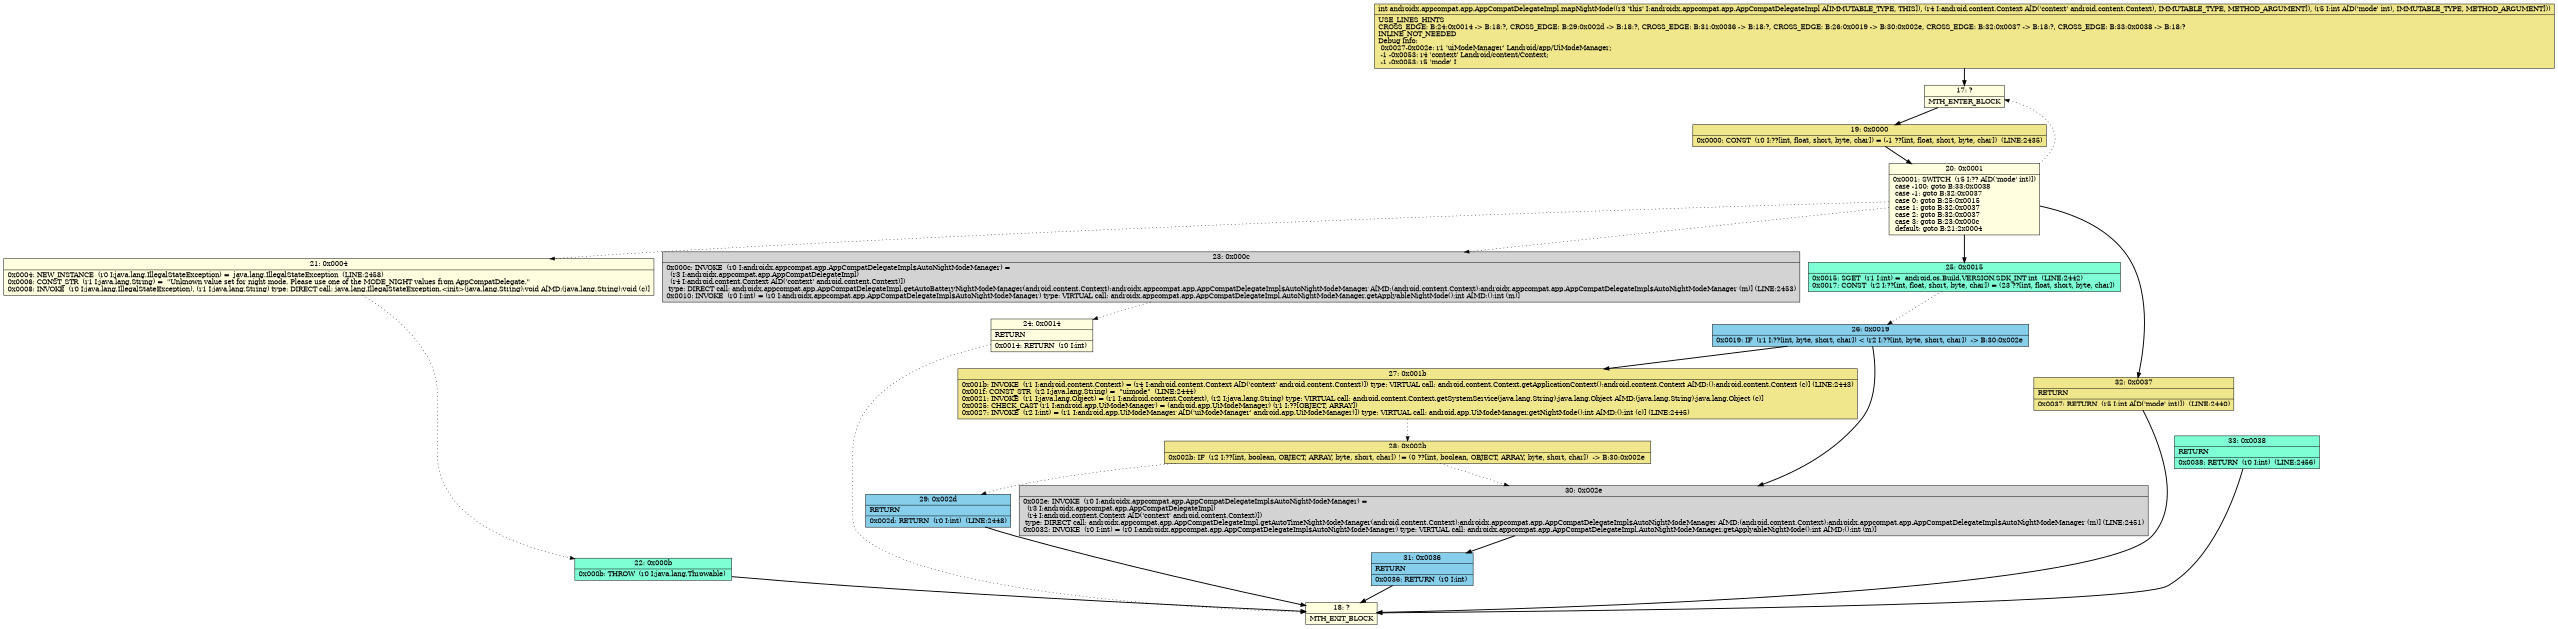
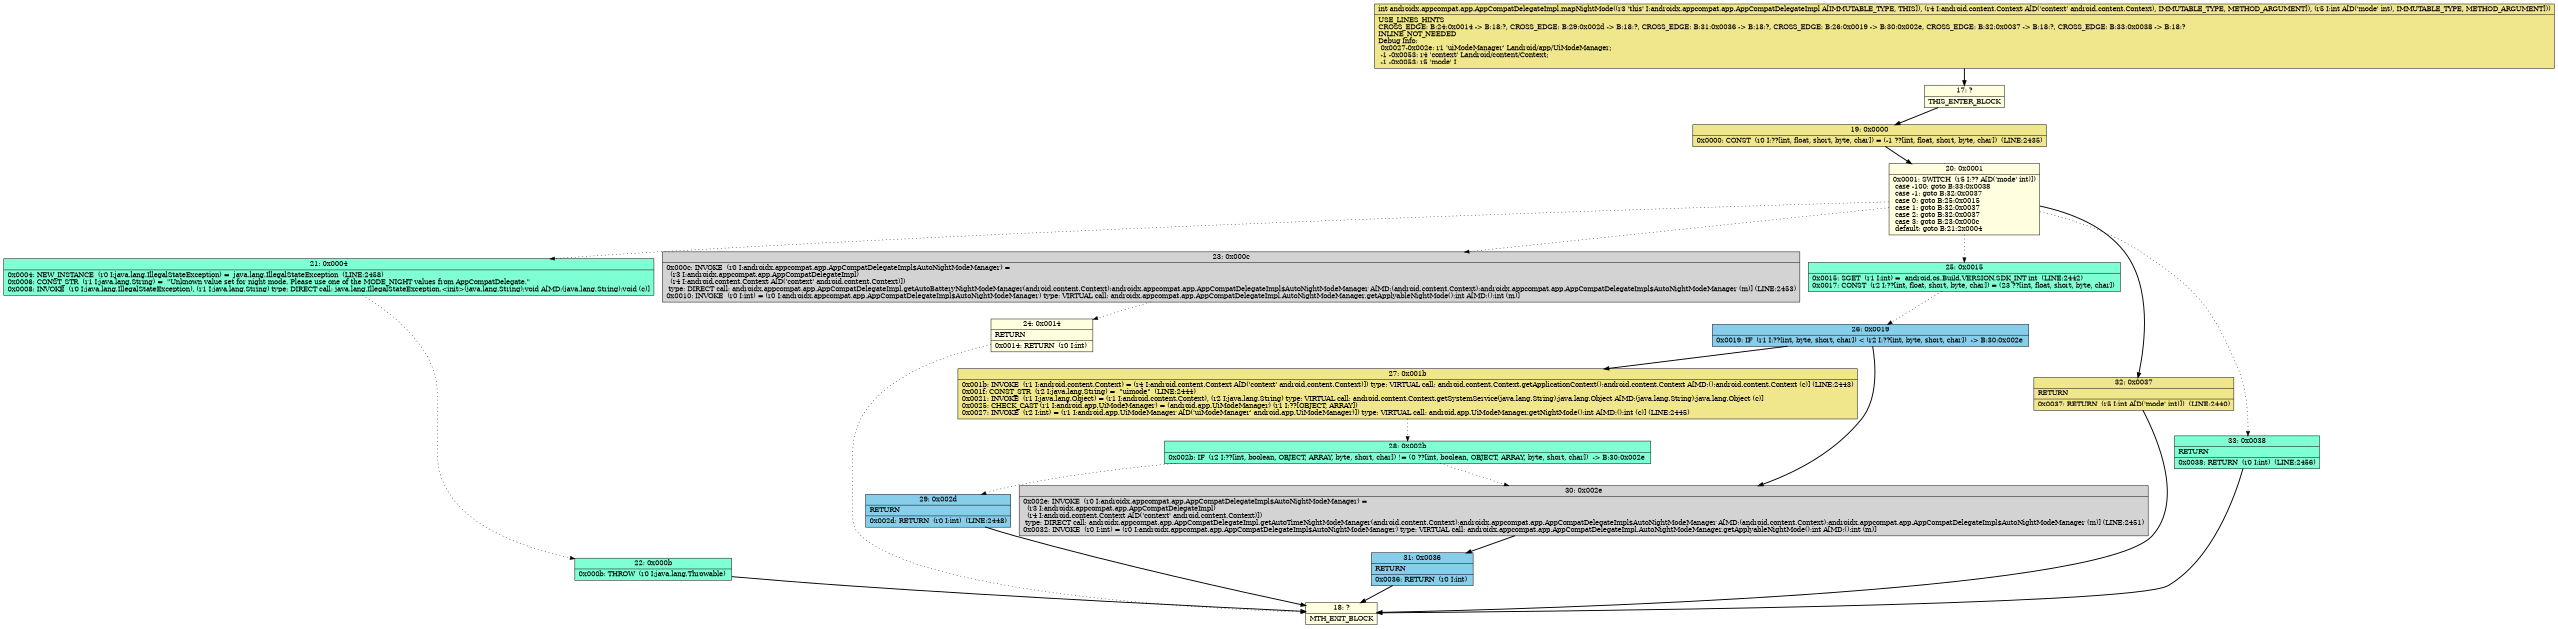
node "17: ?": text "MTH_ENTER_BLOCK" -> "THIS_ENTER_BLOCK"
edge "20: 0x0001" -> "17: ?": now "20: 0x0001" -> "33: 0x0038"
edge "20: 0x0001" -> "25: 0x0015": style bold -> dotted
node "21: 0x0004": fillcolor lightyellow -> aquamarine
node "28: 0x002b": fillcolor khaki -> aquamarine
